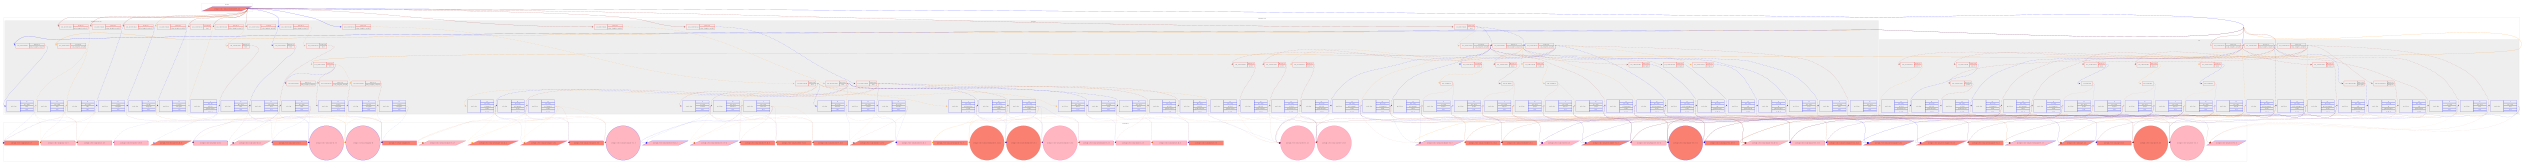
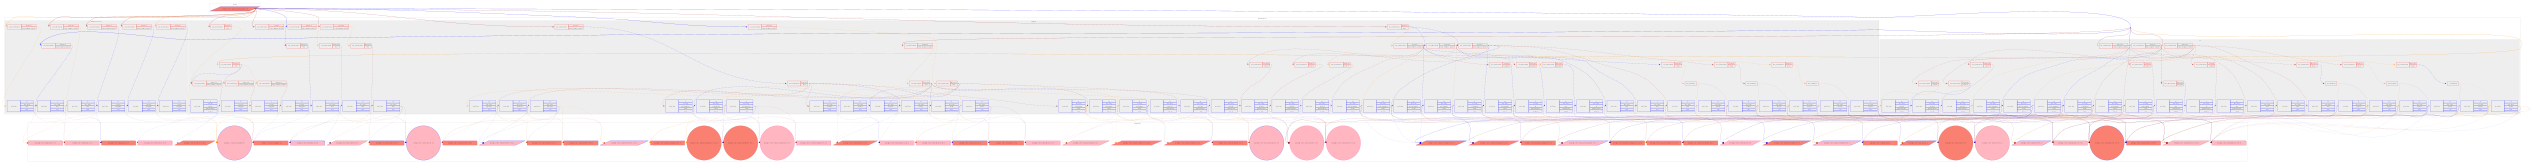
node "portage://dev-ruby/mocha-1.8.0": added
